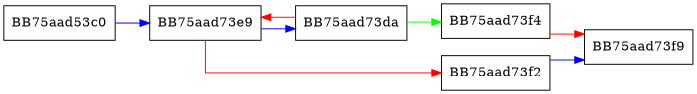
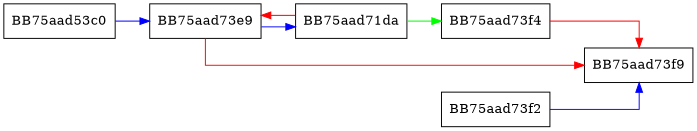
node "BB75aad73da": label "BB75aad73da" -> "BB75aad71da"
edge "BB75aad73e9" -> "BB75aad73f2": now "BB75aad73e9" -> "BB75aad73f9"
